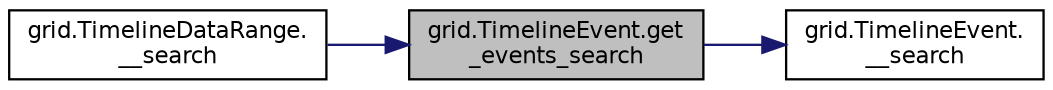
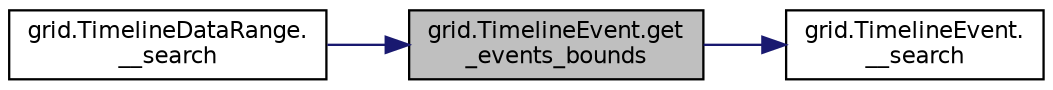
node "grid.TimelineEvent.get _events_search": label "grid.TimelineEvent.get _events_search" -> "grid.TimelineEvent.get _events_bounds"
